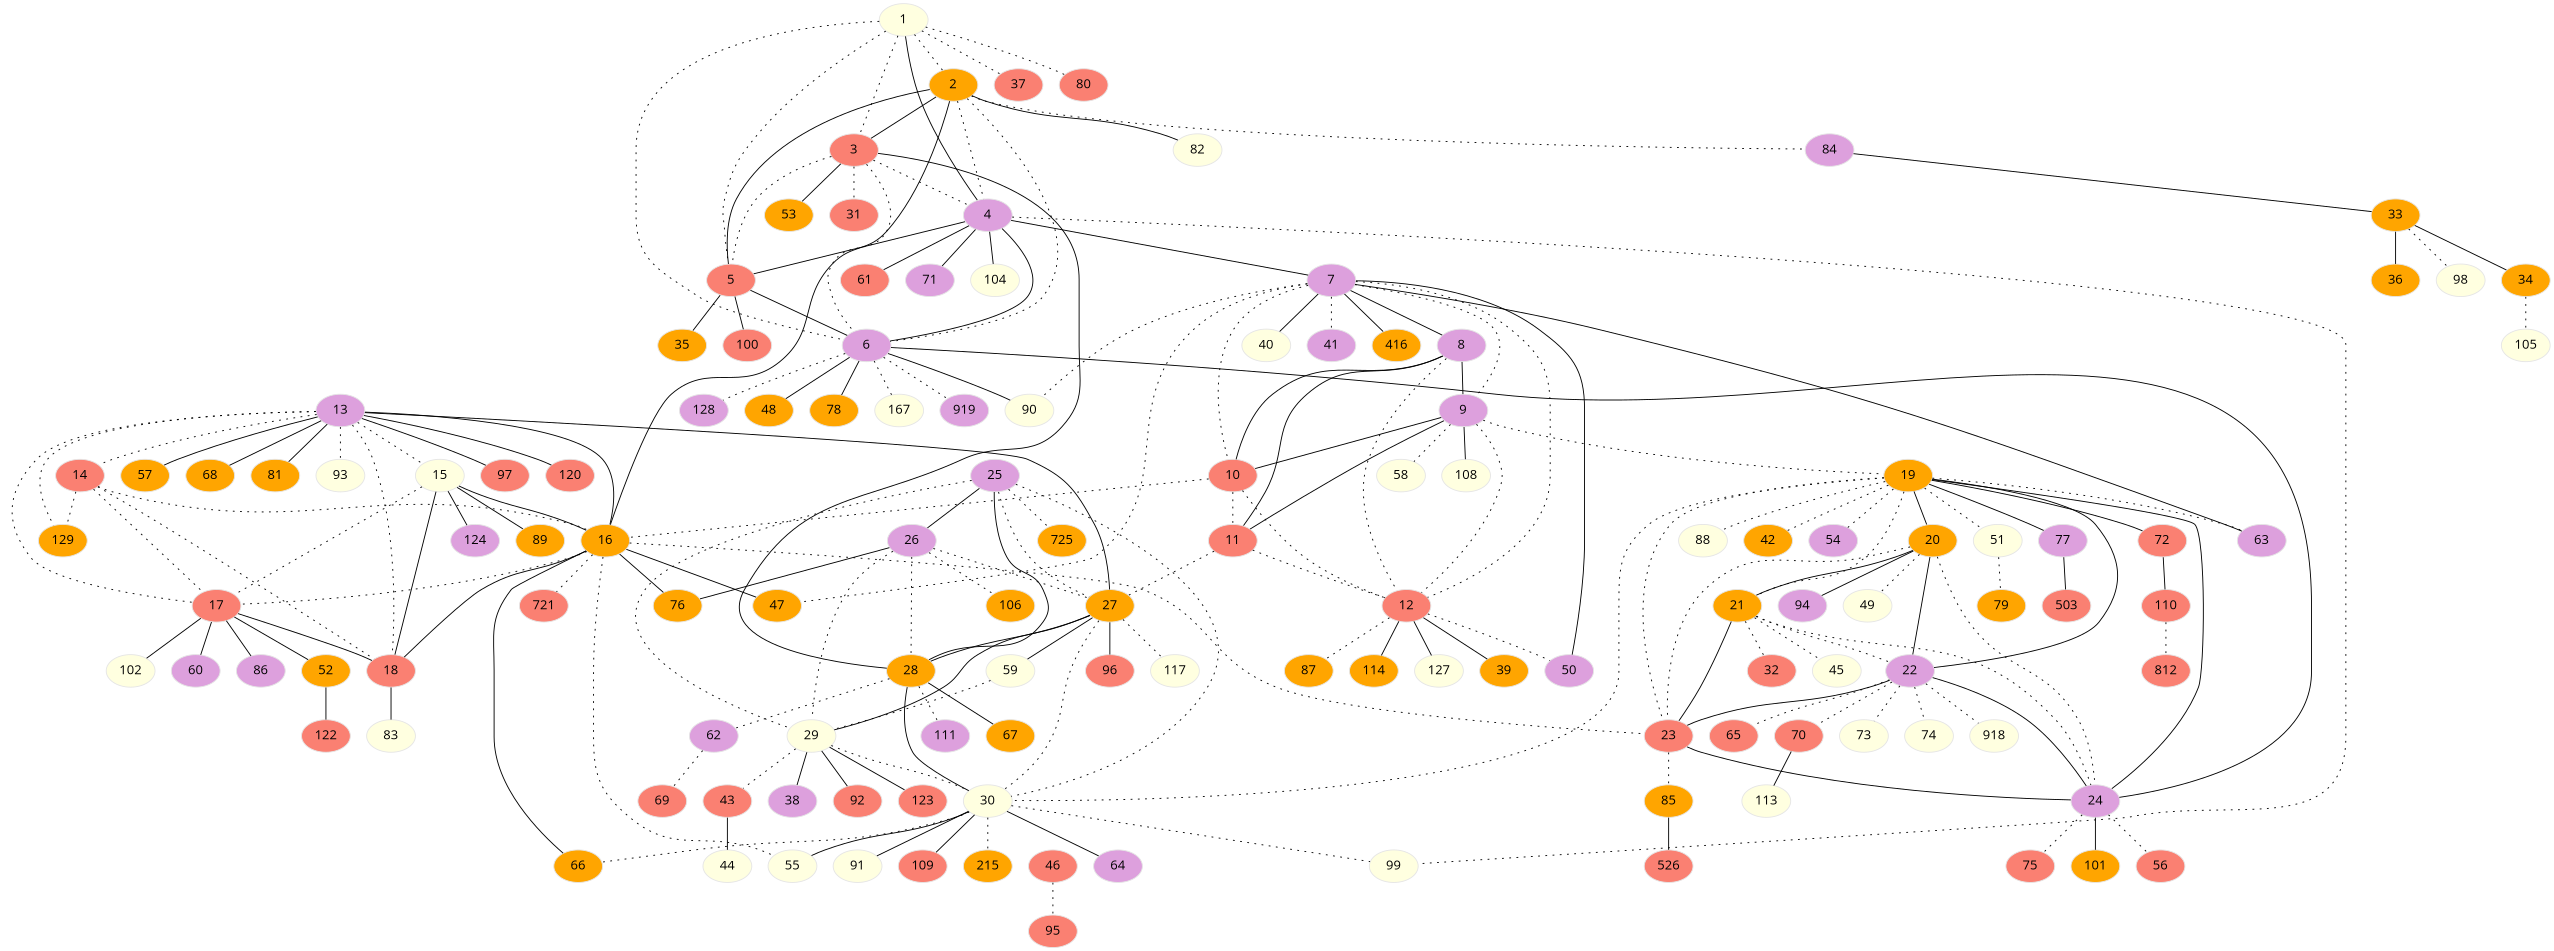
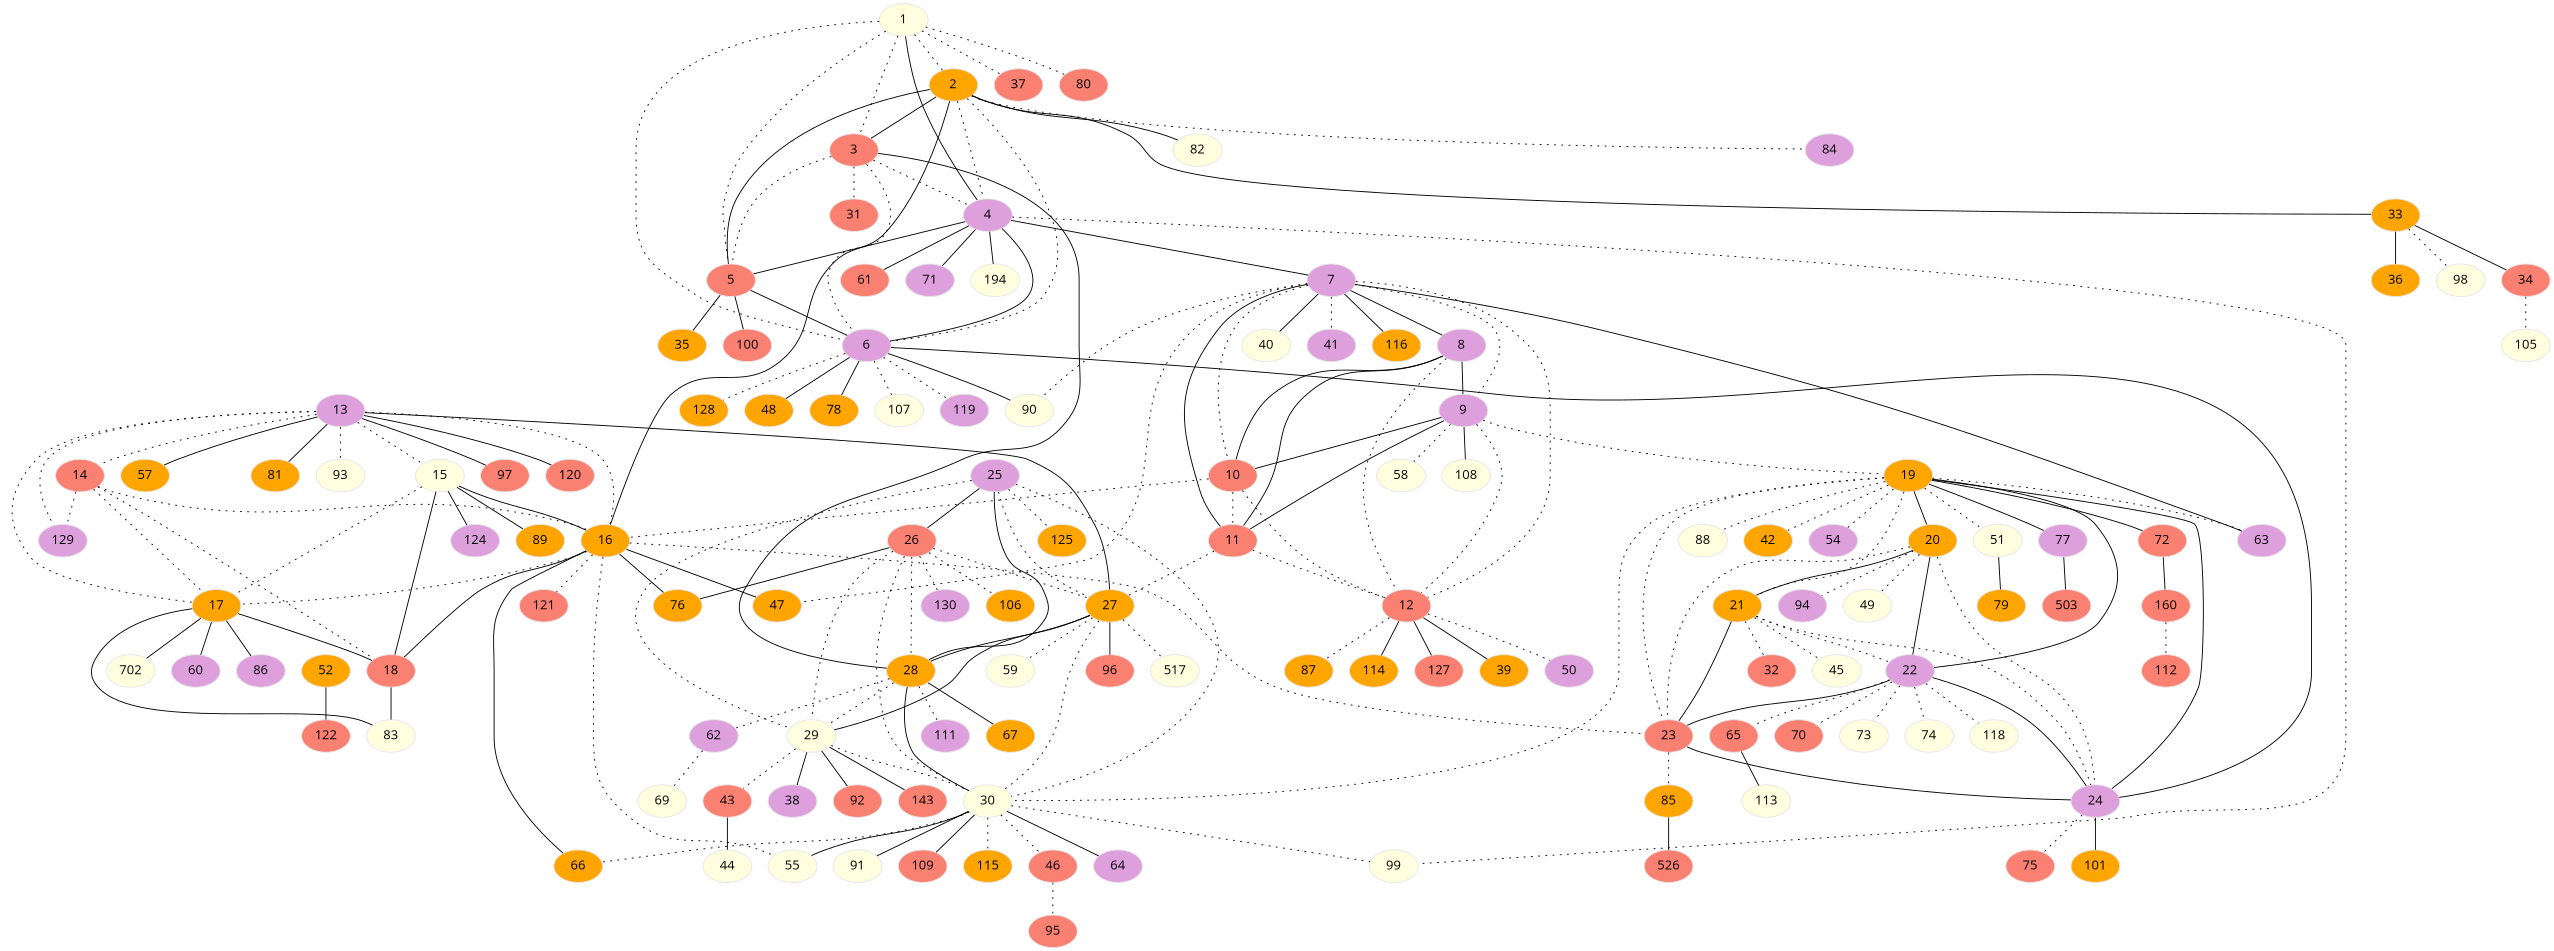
edge "84" -- "33": now "2" -- "33"
node "53": removed
node "104": label "104" -> "194"
node "34": fillcolor orange -> salmon
node "416": label "416" -> "116"
edge "7" -- "50": now "7" -- "11"
node "128": fillcolor plum -> orange
node "167": label "167" -> "107"
node "919": label "919" -> "119"
edge "13" -- "16": style solid -> dotted
node "68": removed
edge "13" -- "18": removed
node "129": fillcolor orange -> plum
node "26": fillcolor plum -> salmon
node "725": label "725" -> "125"
edge "20" -- "94": style solid -> dotted
edge "51" -- "79": style dotted -> solid
node "17": fillcolor salmon -> orange
node "721": label "721" -> "121"
node "130": added
node "110": label "110" -> "160"
edge "17" -- "52": now "17" -- "83"
edge "27" -- "59": style solid -> dotted
node "102": label "102" -> "702"
node "117": label "117" -> "517"
node "127": fillcolor lightyellow -> salmon
node "812": label "812" -> "112"
edge "26" -- "30": added
edge "59" -- "29": now "28" -- "29"
node "918": label "918" -> "118"
edge "70" -- "113": now "65" -- "113"
node "69": fillcolor salmon -> lightyellow
node "123": label "123" -> "143"
edge "30" -- "46": added
node "215": label "215" -> "115"
node "56": removed
